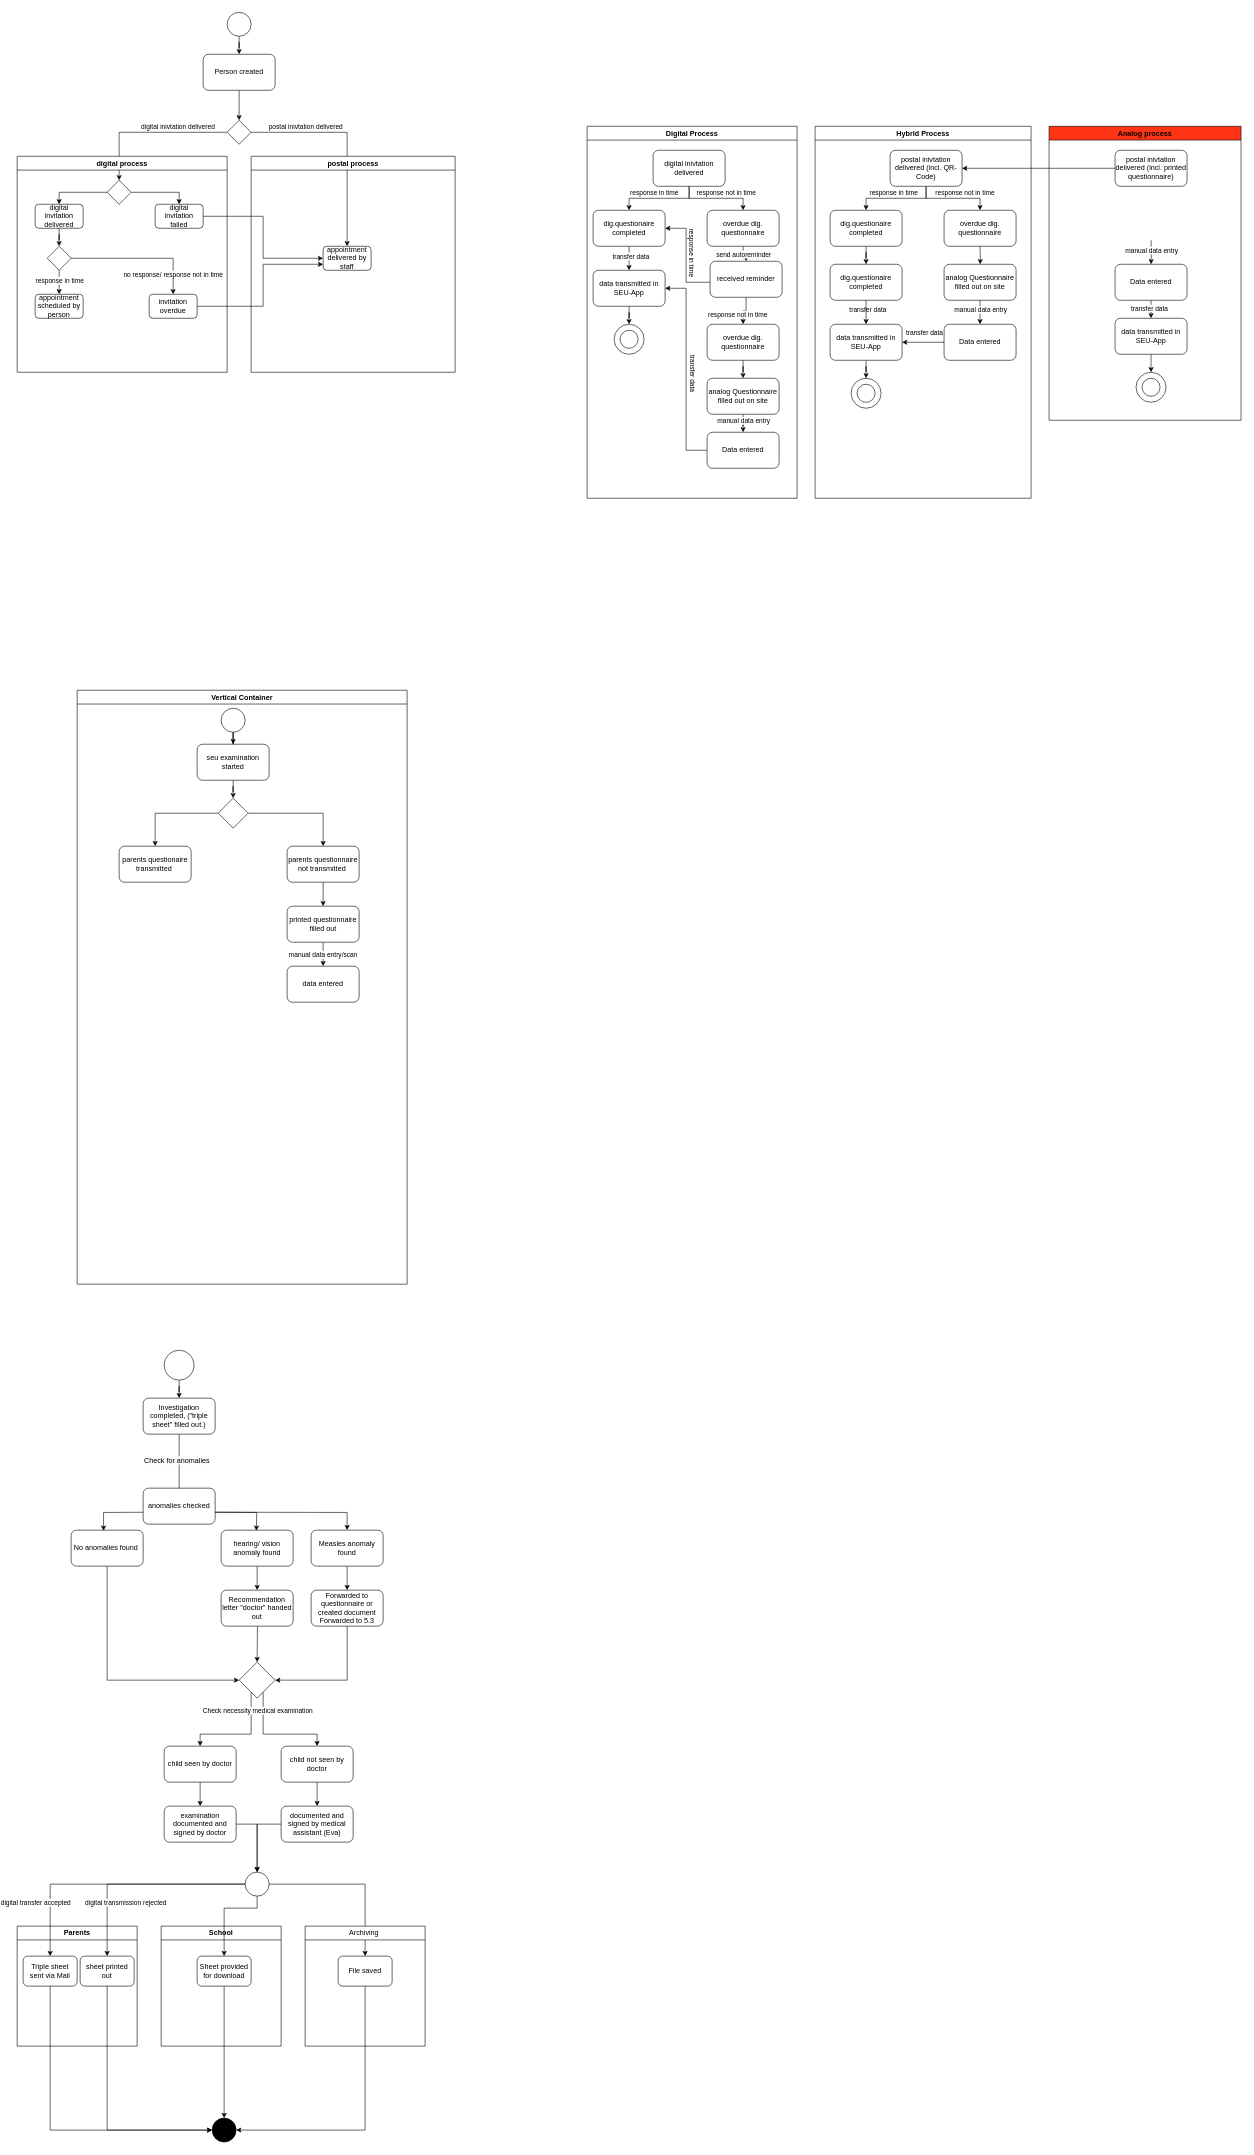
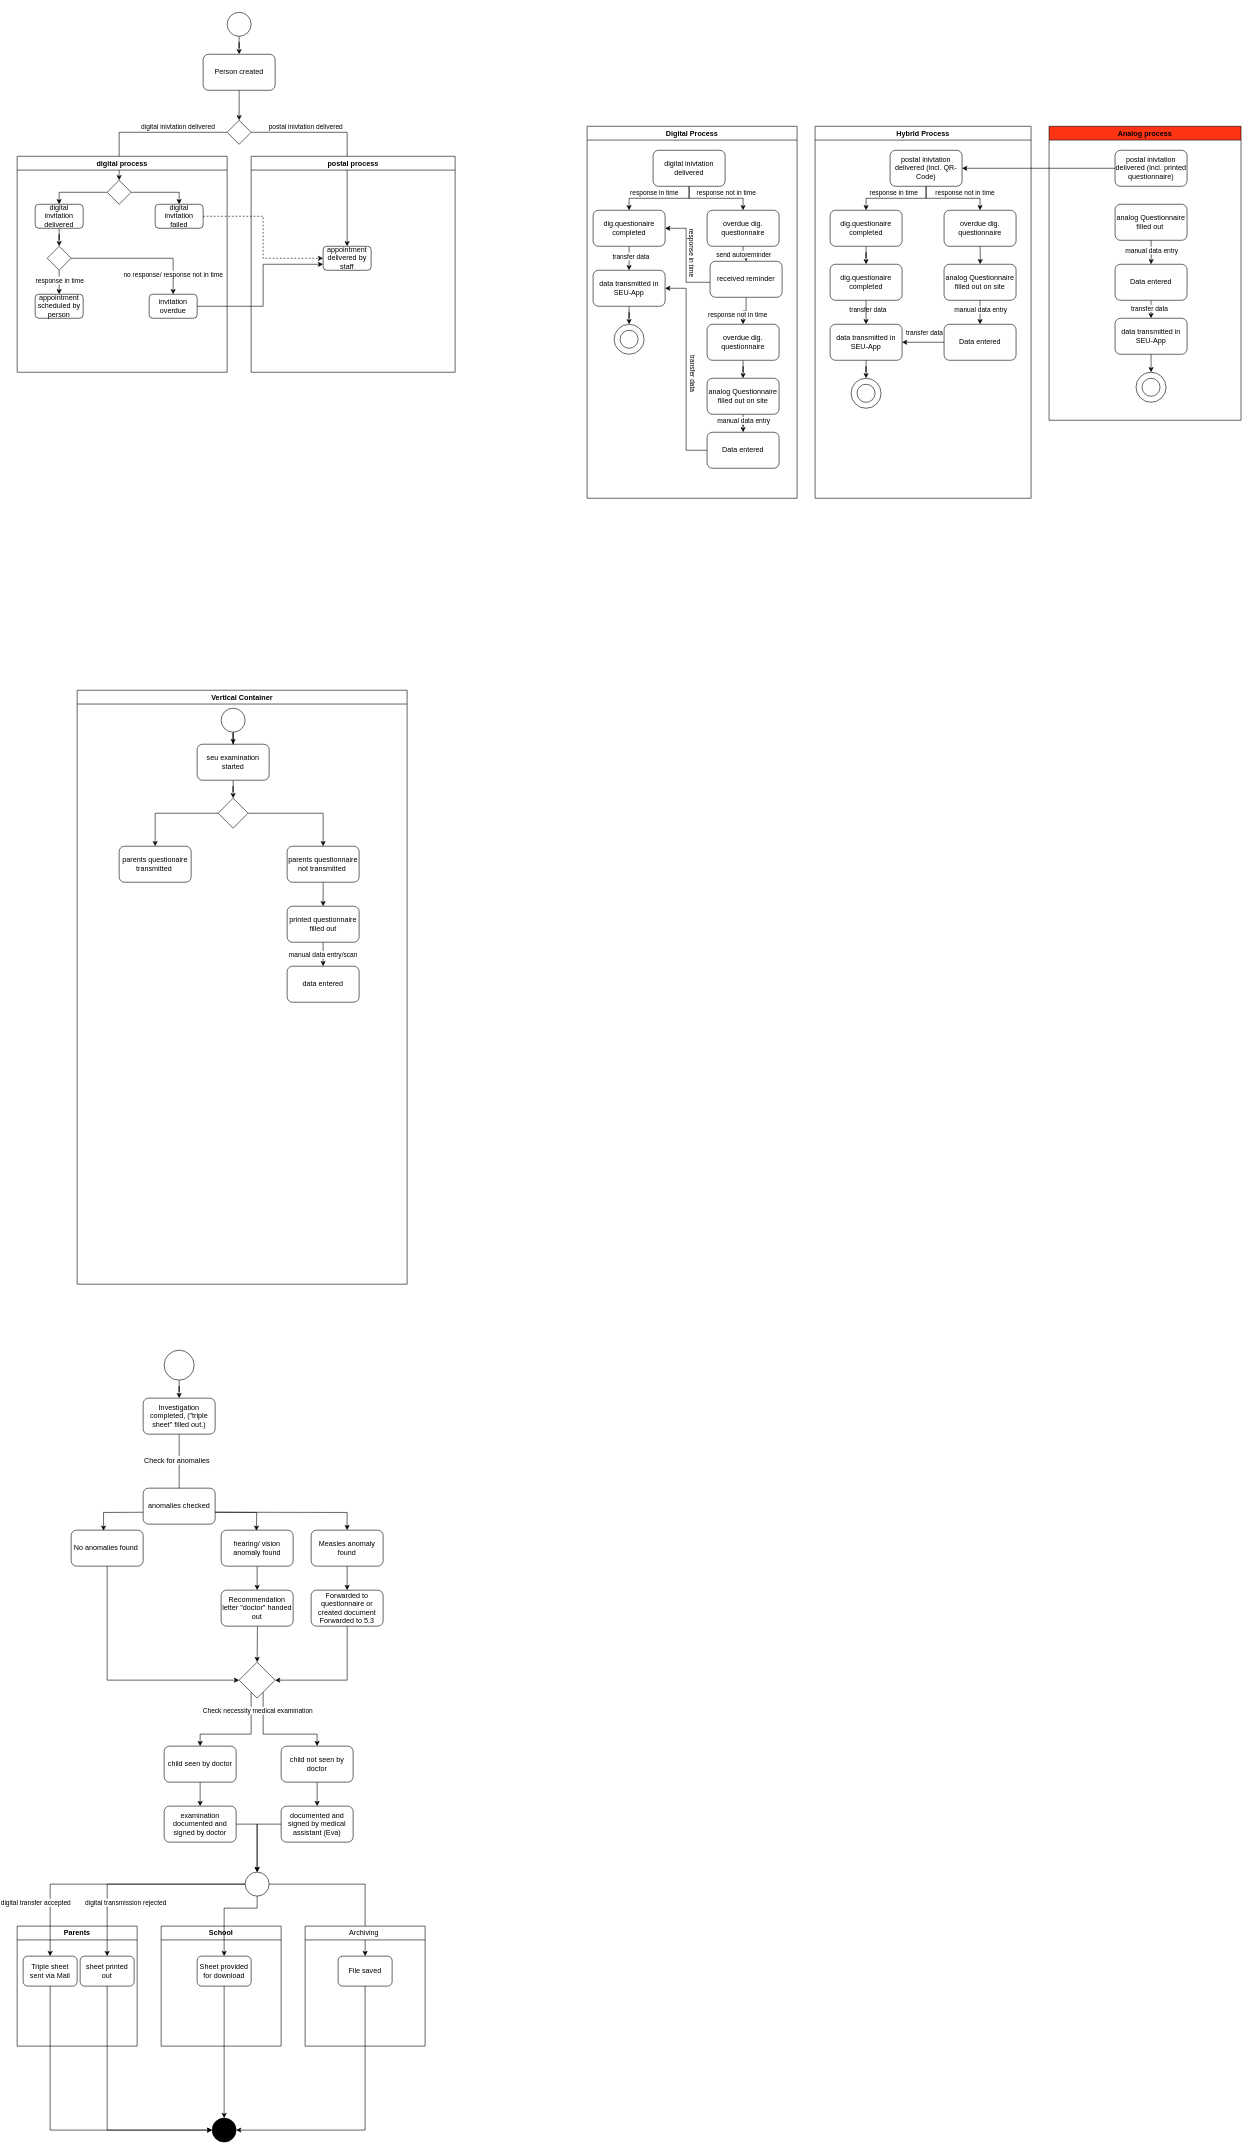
node "analog Questionnaire filled out": added
edge "digital invitation failed" -> "appointment delivered by staff": style solid -> dashed
